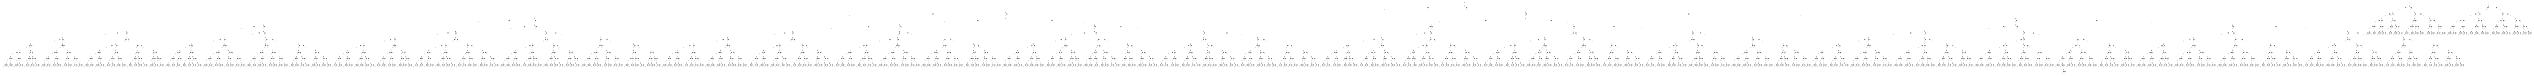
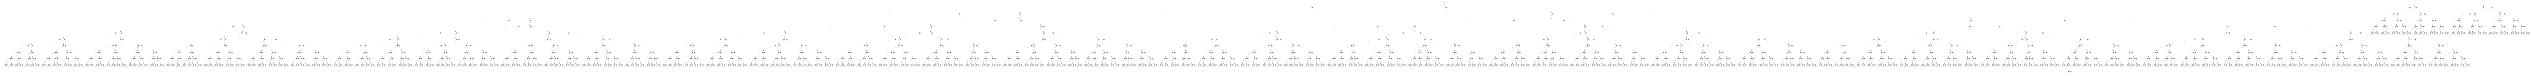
node "37": removed
node "35": added
